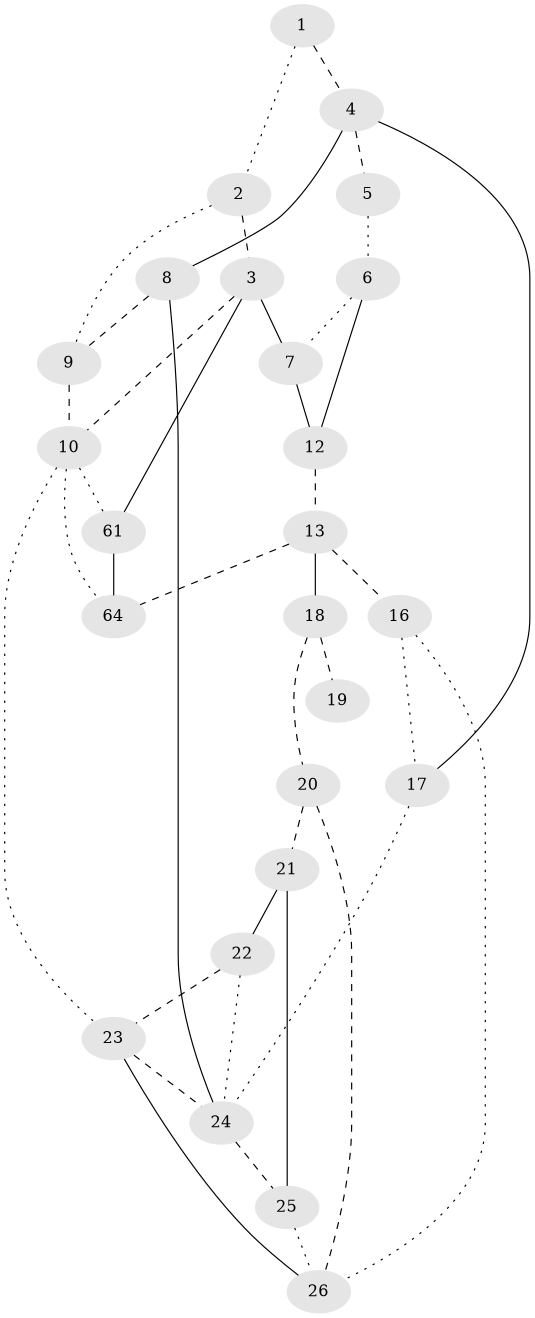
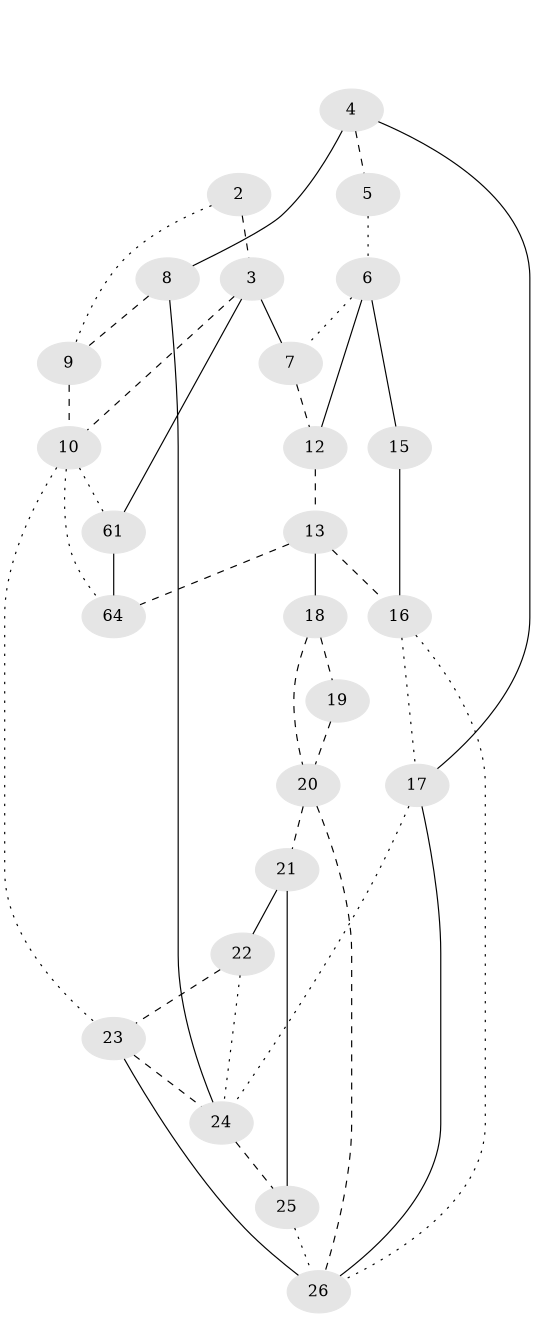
node "1": removed
edge "7" -- "12": style solid -> dashed
node "15": added
edge "19" -- "20": added
edge "17" -- "26": added
